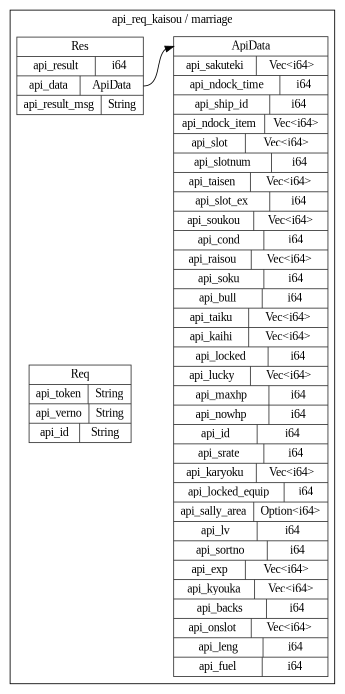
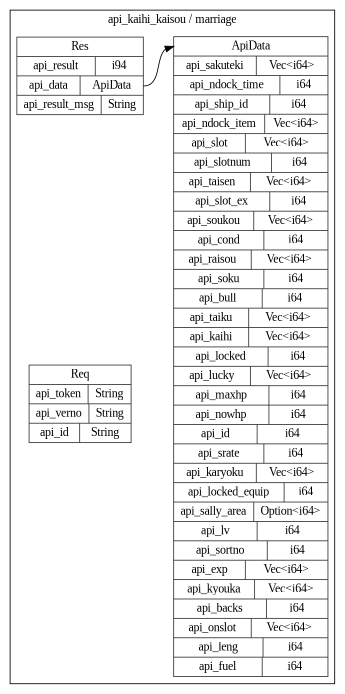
cluster "api_req_kaisou / marriage": label "api_req_kaisou / marriage" -> "api_kaihi_kaisou / marriage"
node "Res": text "i64" -> "i94"
